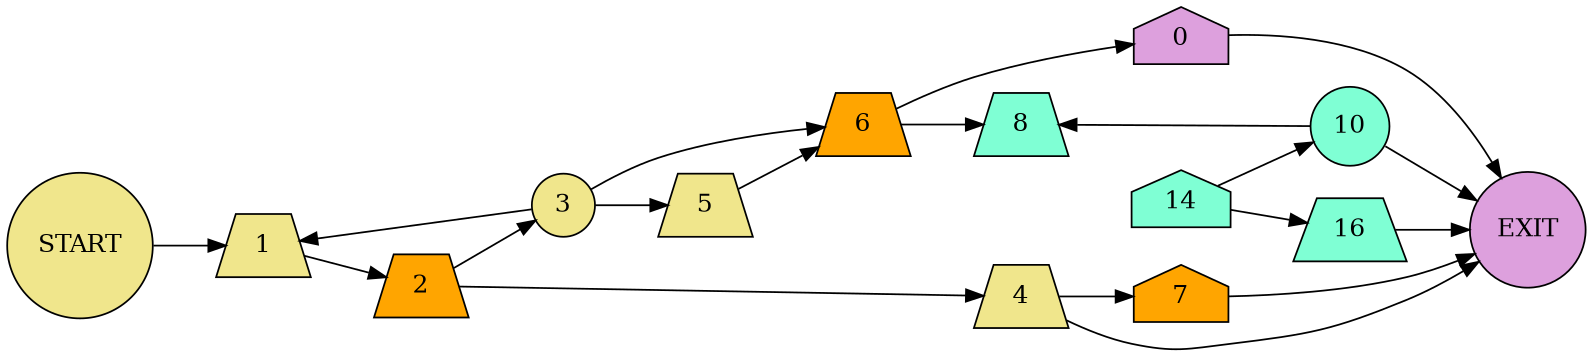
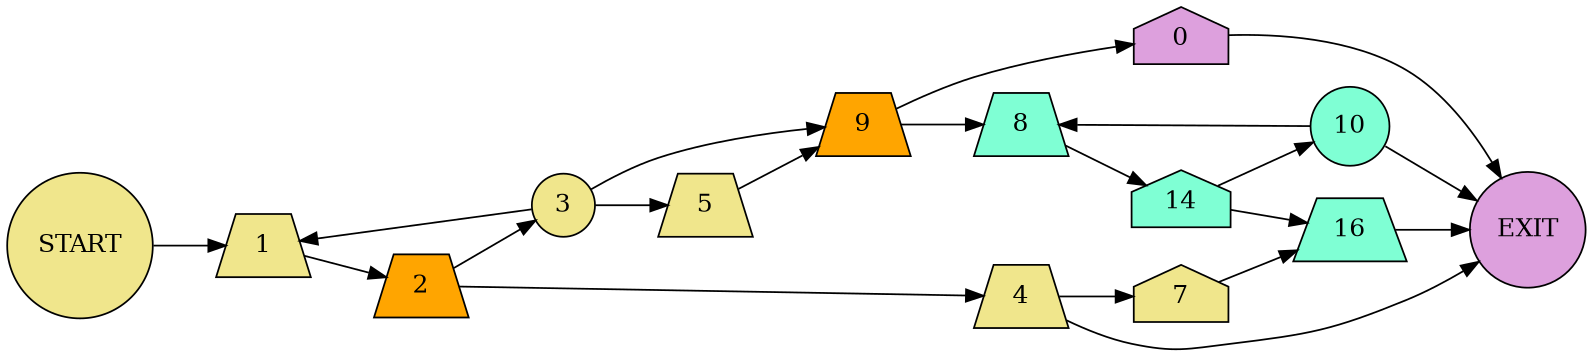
node "6": label "6" -> "9"
edge "8" -> "14": added
edge "7" -> "EXIT": now "7" -> "16"
node "7": fillcolor orange -> khaki
